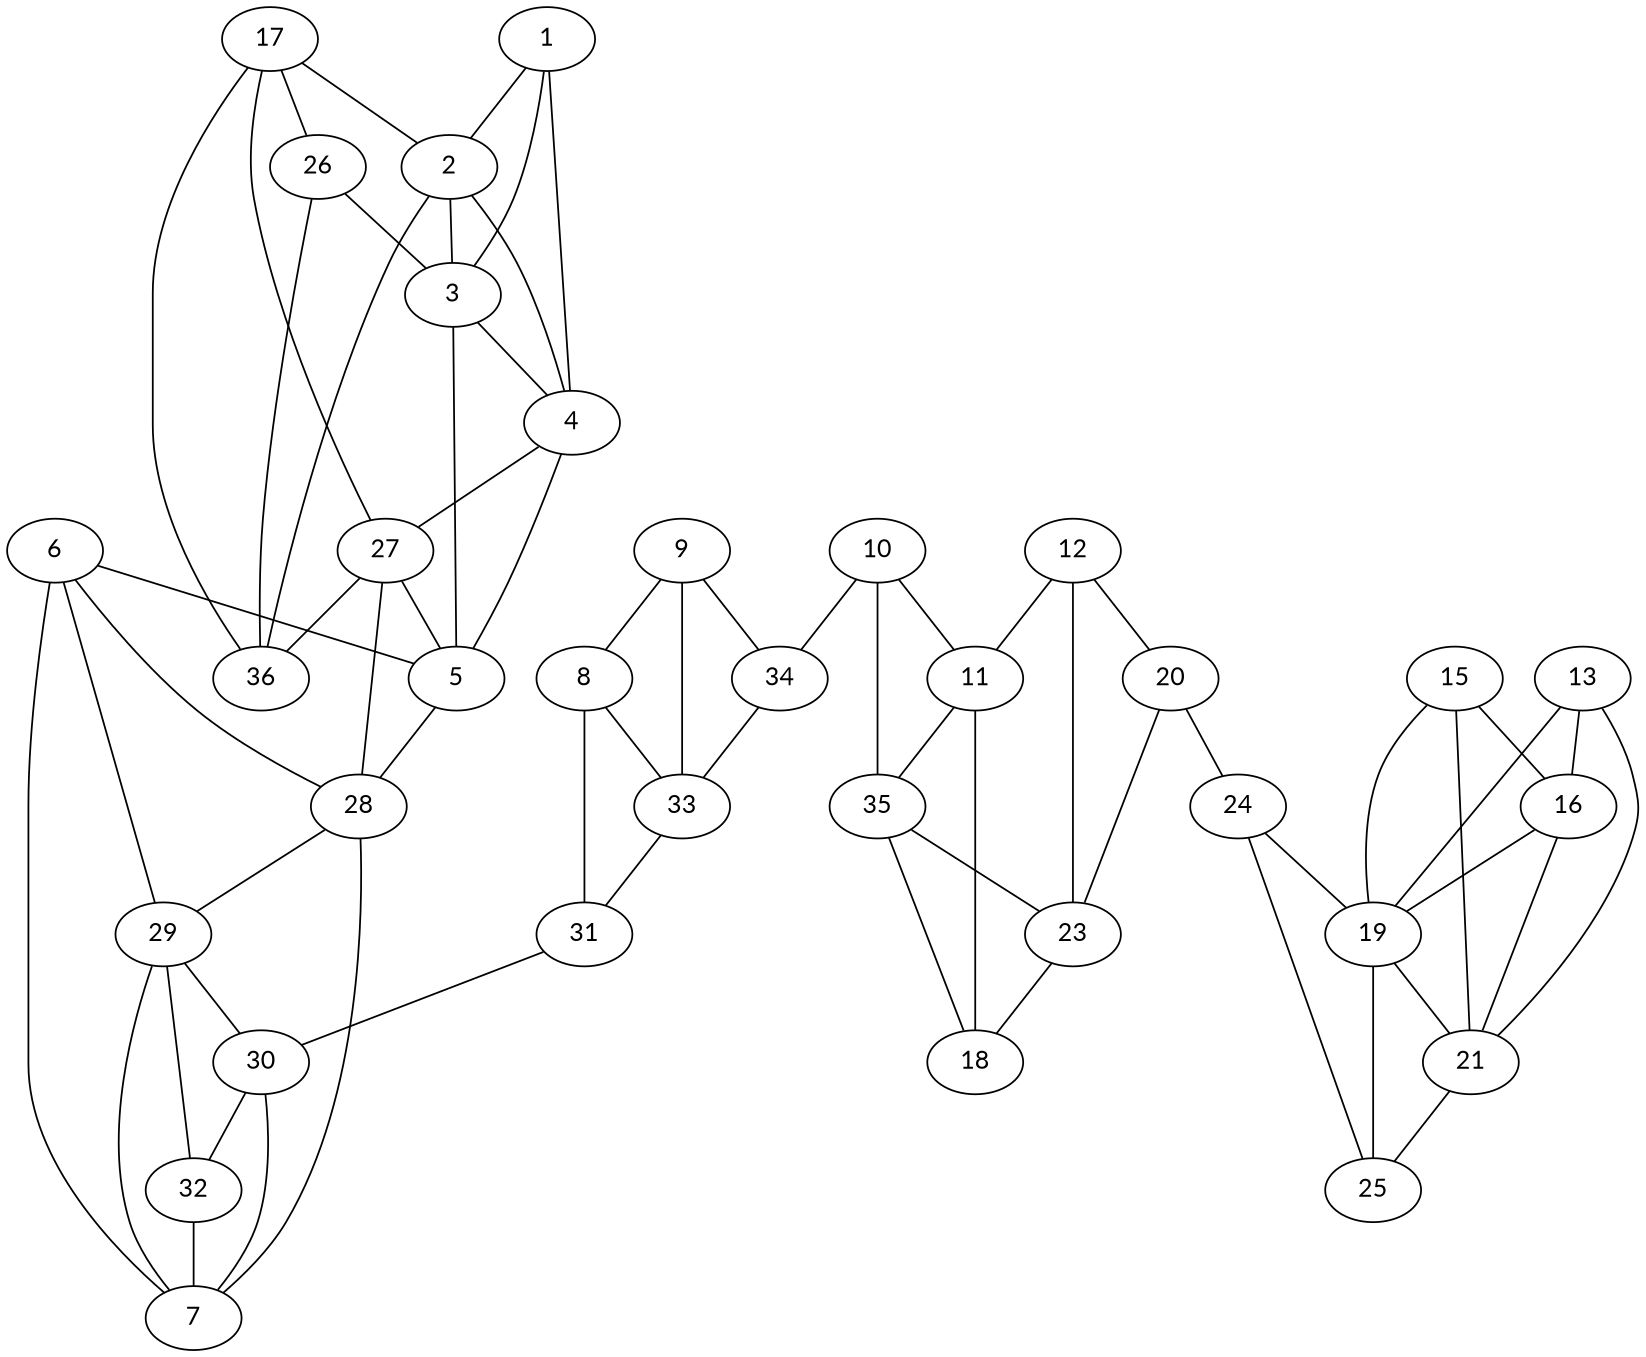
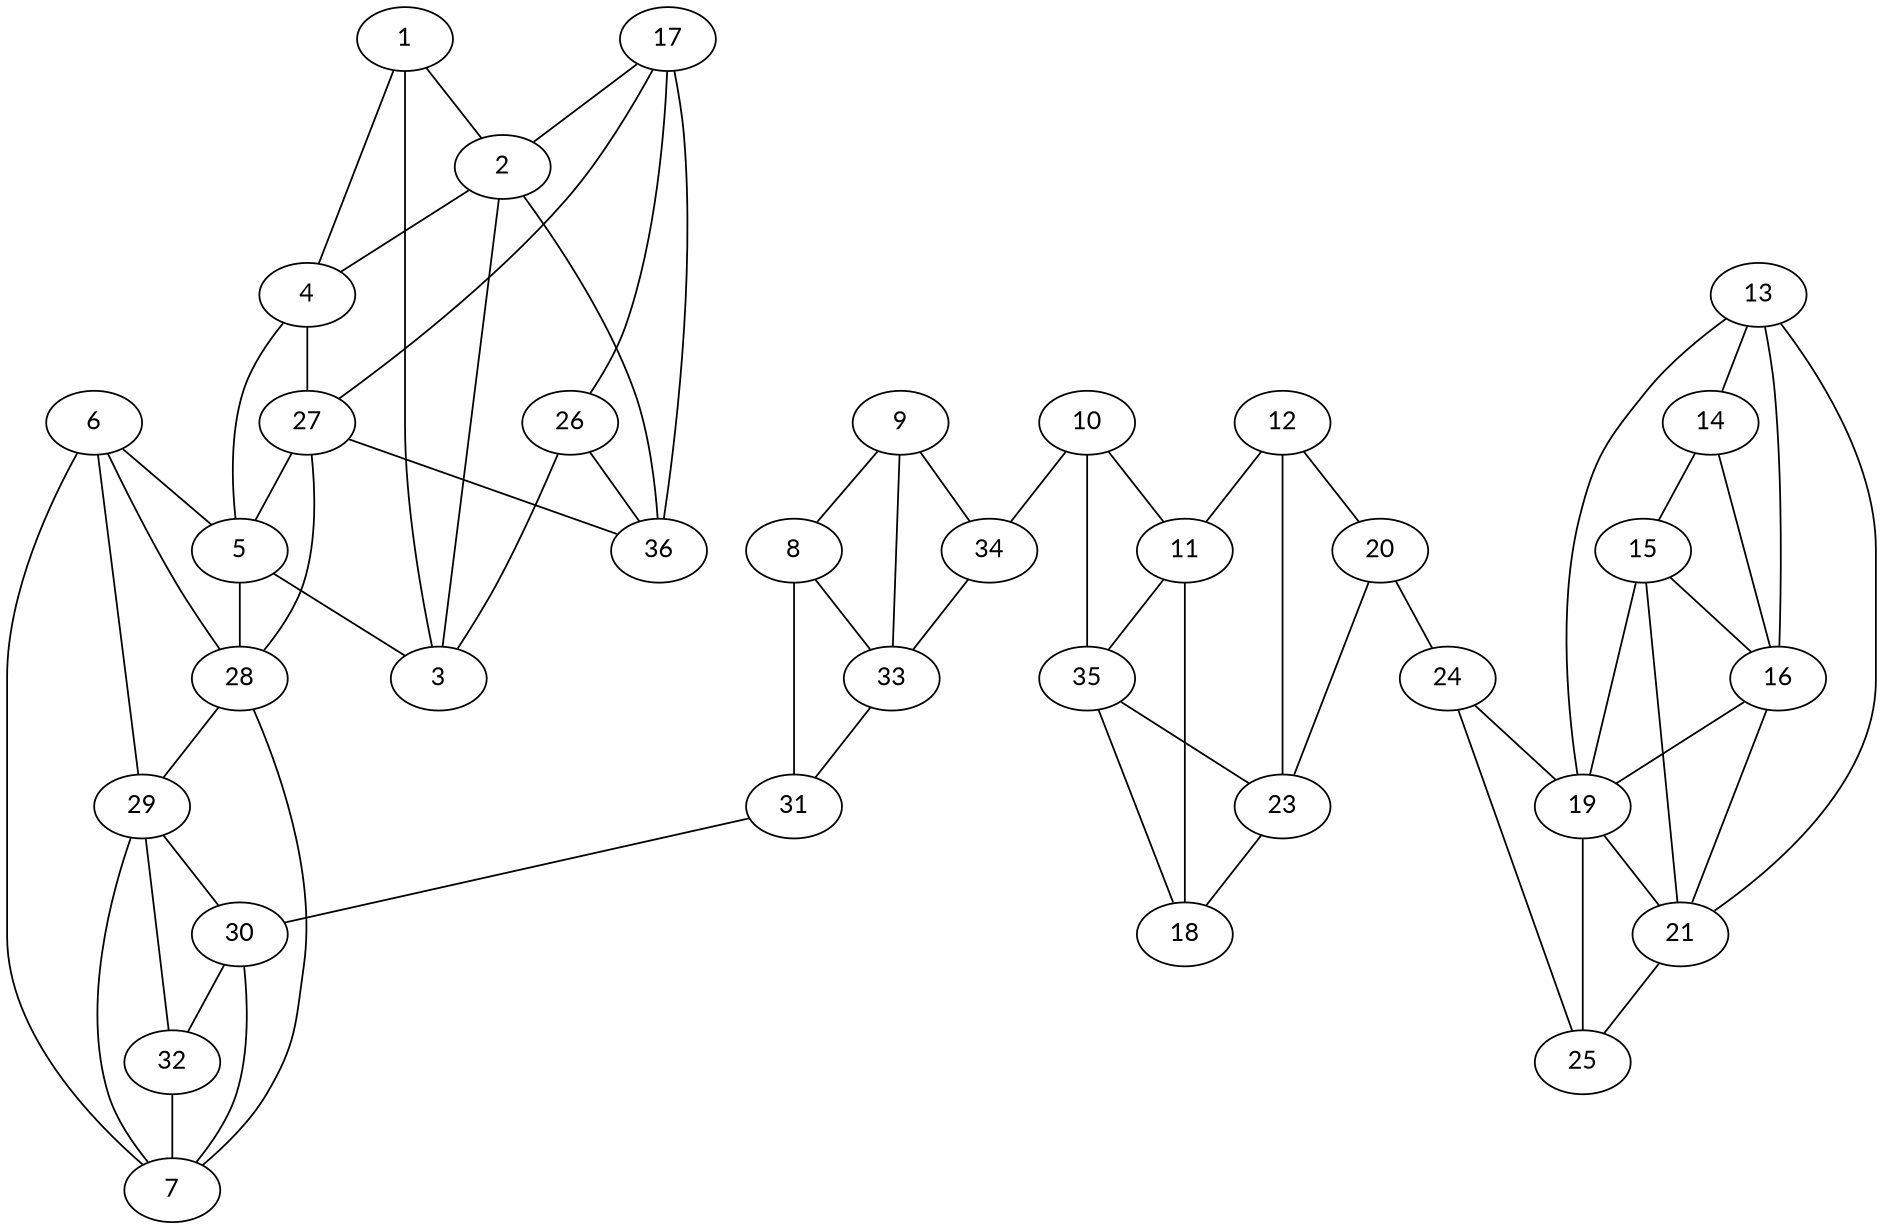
edge "3" -- "4": removed
node "14": added
